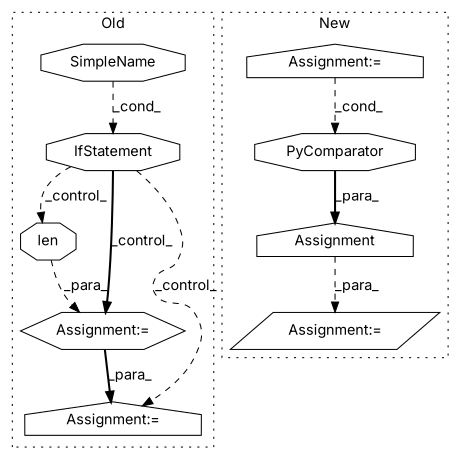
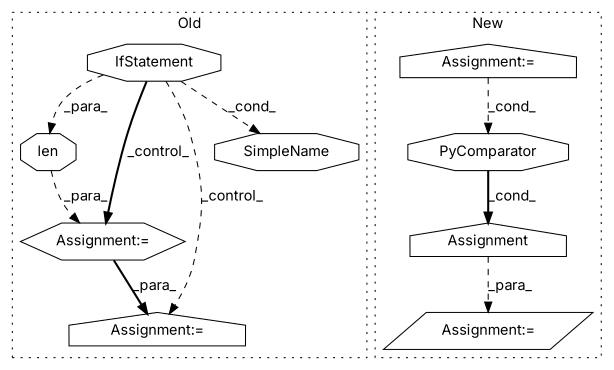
edge "SimpleName" -> "IfStatement": reversed
edge "IfStatement" -> "len": label "_control_" -> "_para_"
edge "PyComparator" -> "Assignment": label "_para_" -> "_cond_"
